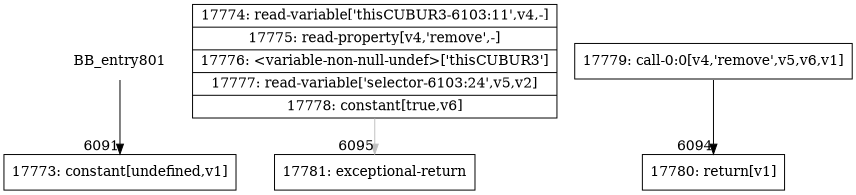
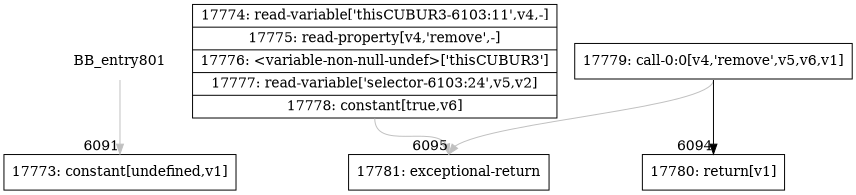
edge "BB_entry801" -> "17773: constant[undefined,v1]": color black -> gray
edge "17779: call-0:0[v4,'remove',v5,v6,v1]" -> "17781: exceptional-return": added
